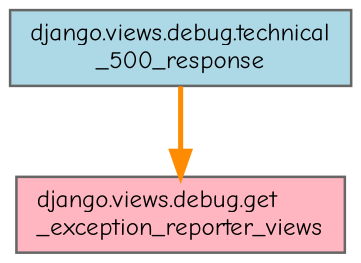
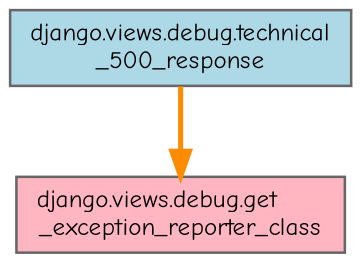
node "django.views.debug.get _exception_reporter_views": label "django.views.debug.get _exception_reporter_views" -> "django.views.debug.get _exception_reporter_class"
